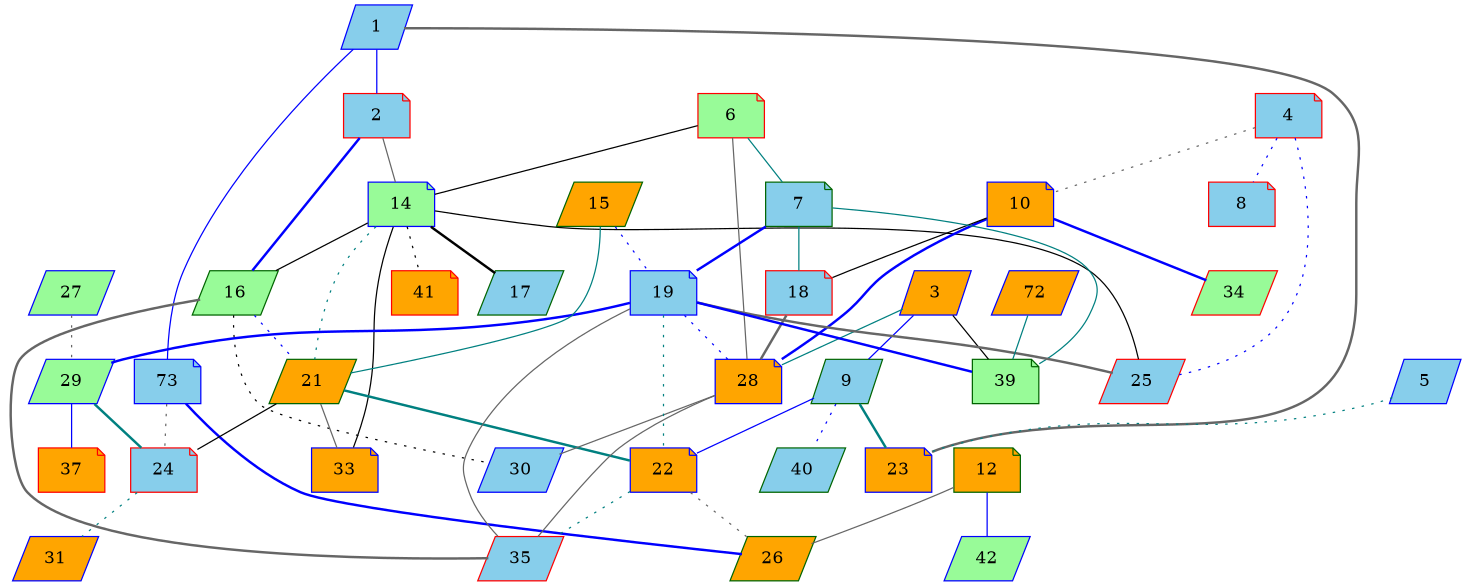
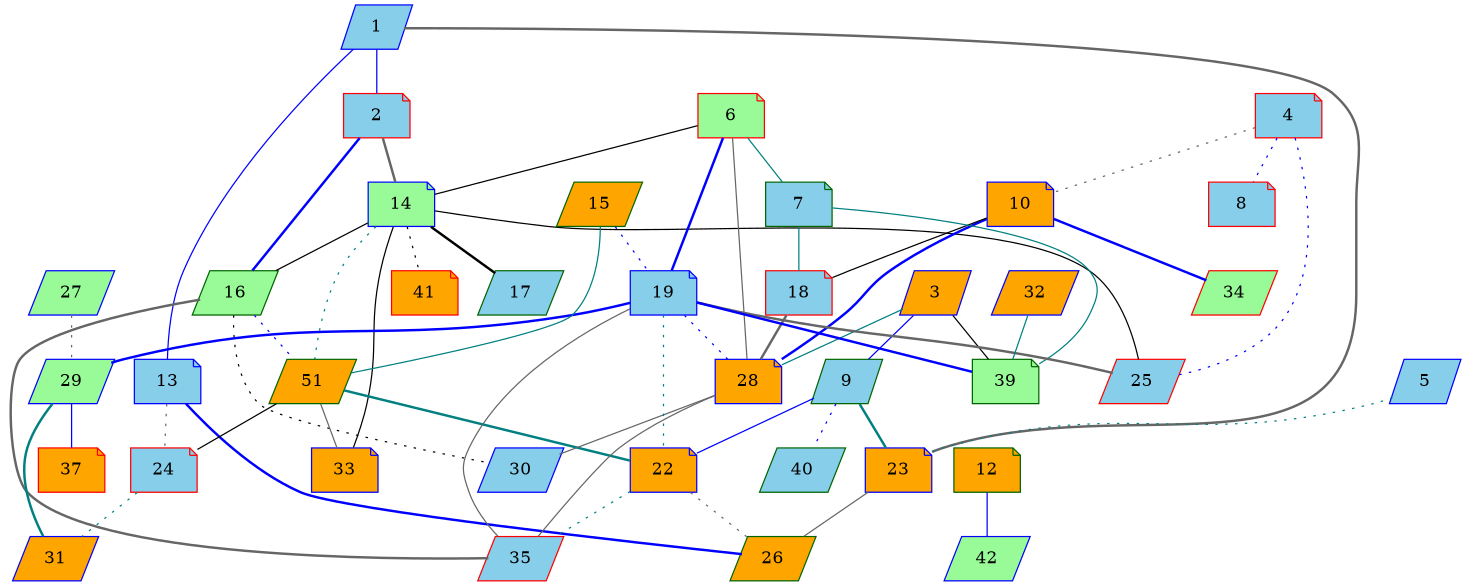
edge "2" -- "14": style solid -> bold
edge "7" -- "19": now "6" -- "19"
node "72": label "72" -> "32"
node "73": label "73" -> "13"
node "21": label "21" -> "51"
edge "29" -- "24": now "29" -- "31"
edge "12" -- "26": now "23" -- "26"
